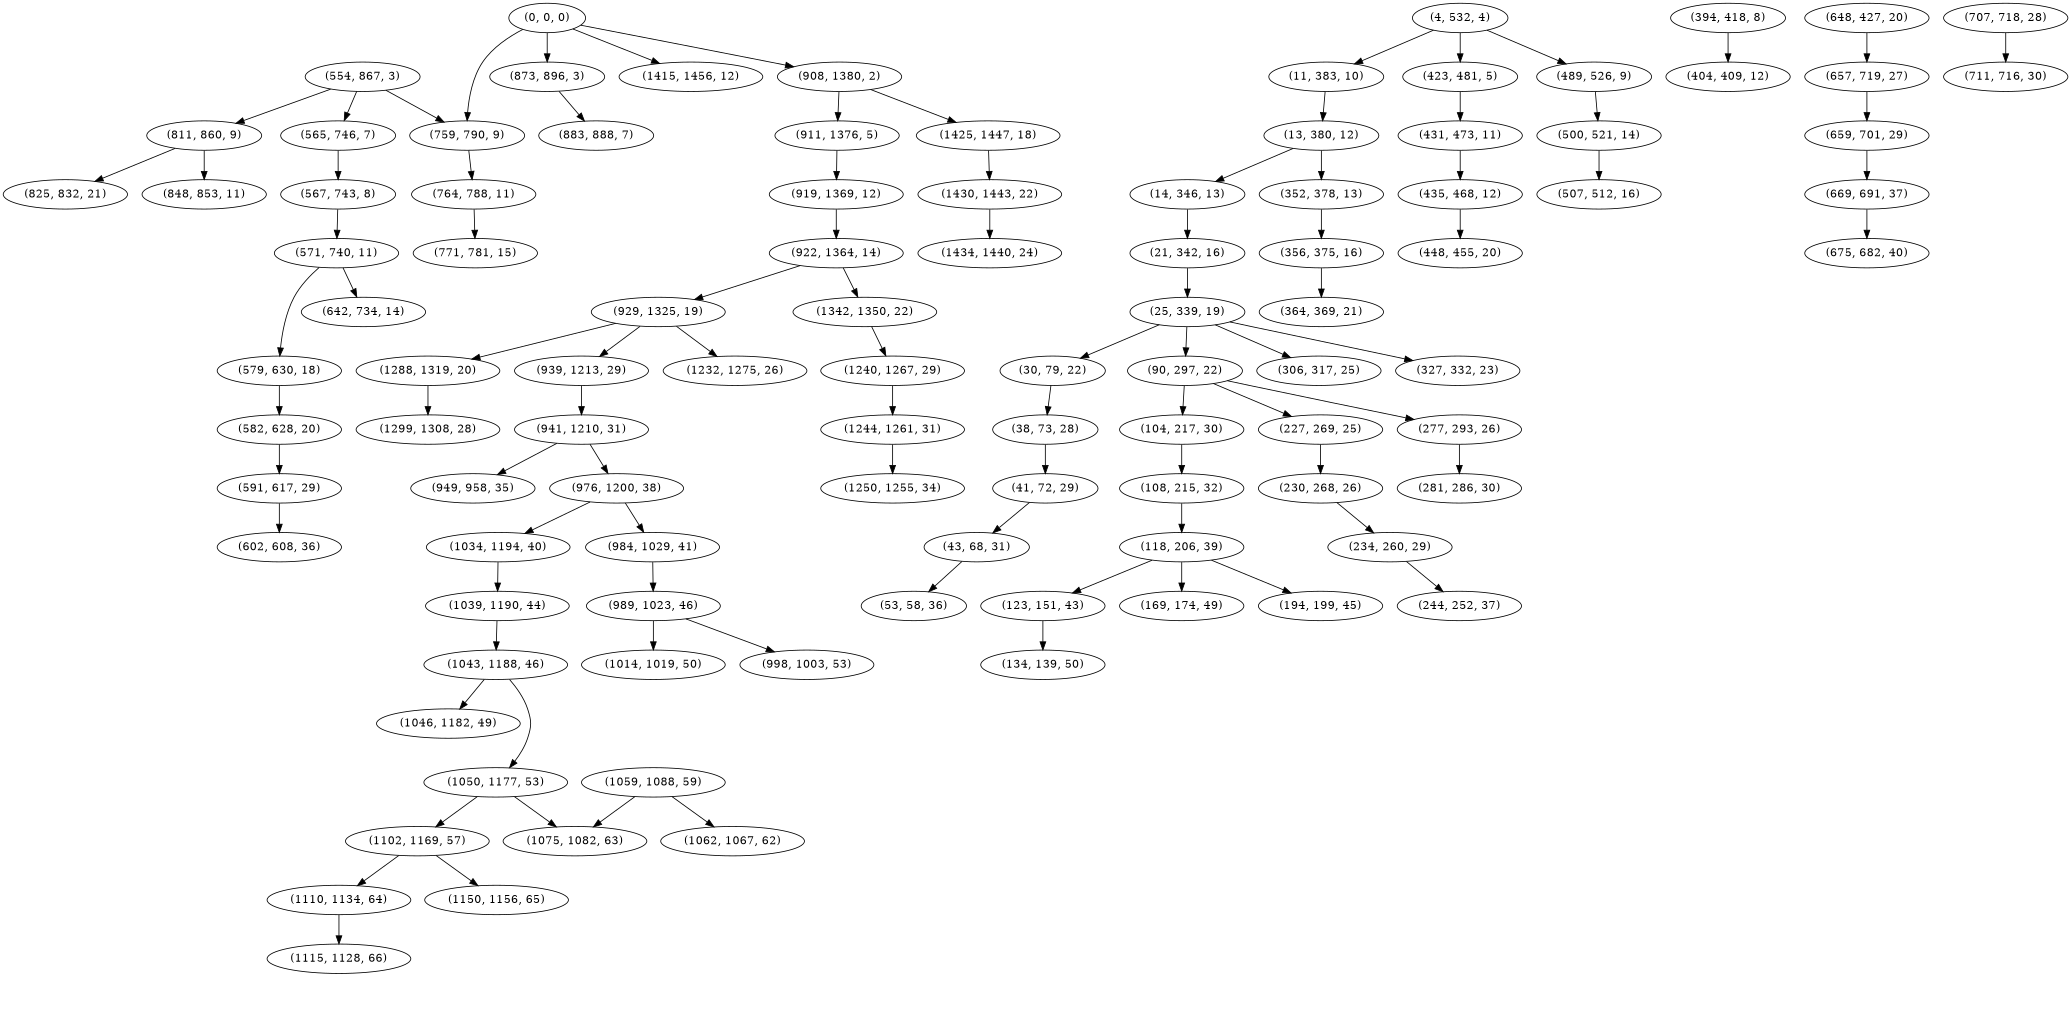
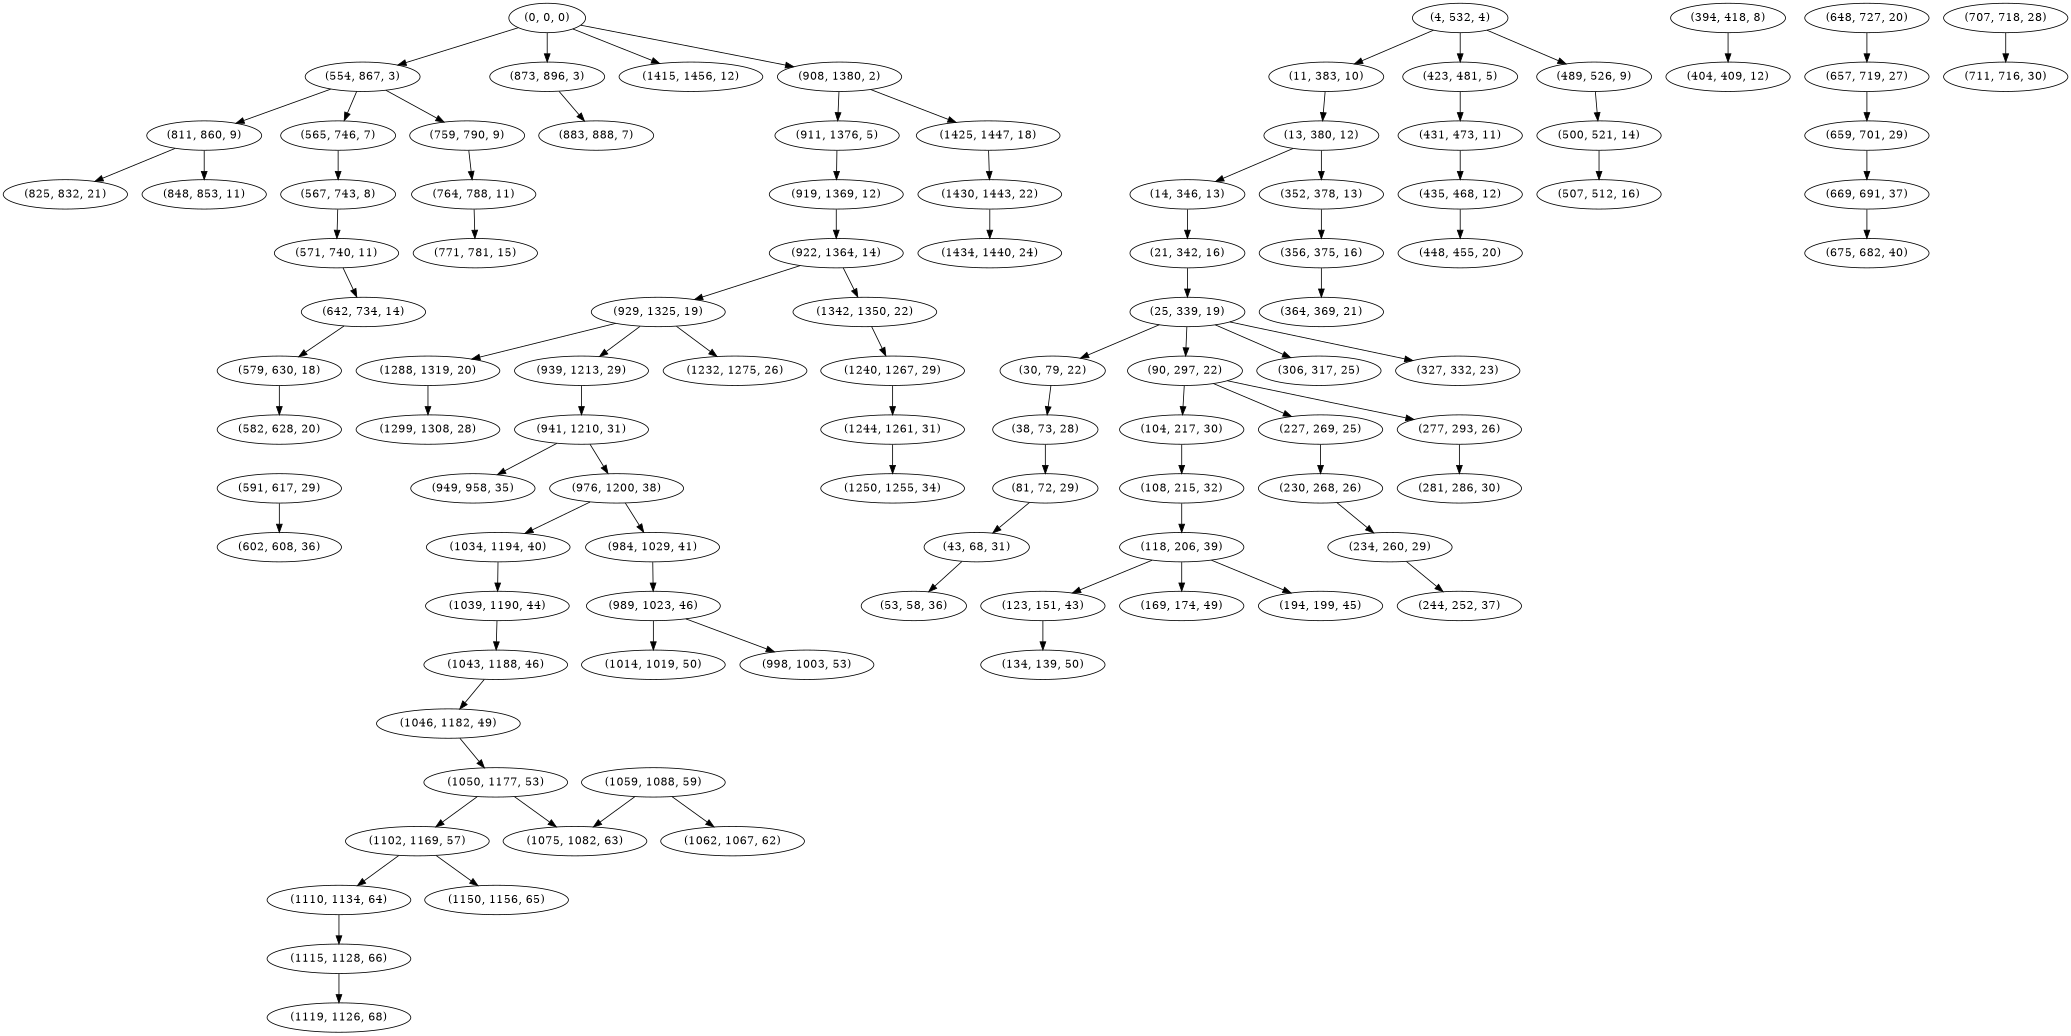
node "(648, 427, 20)": label "(648, 427, 20)" -> "(648, 727, 20)"
edge "(0, 0, 0)" -> "(759, 790, 9)": now "(0, 0, 0)" -> "(554, 867, 3)"
edge "(571, 740, 11)" -> "(579, 630, 18)": now "(642, 734, 14)" -> "(579, 630, 18)"
edge "(582, 628, 20)" -> "(591, 617, 29)": removed
node "(41, 72, 29)": label "(41, 72, 29)" -> "(81, 72, 29)"
edge "(1043, 1188, 46)" -> "(1050, 1177, 53)": now "(1046, 1182, 49)" -> "(1050, 1177, 53)"
node "(1119, 1126, 68)": added
